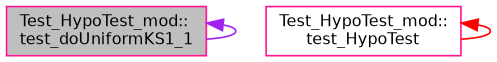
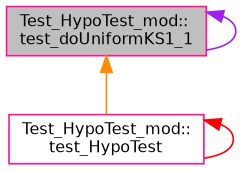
edge "Test_HypoTest_mod:: test_HypoTest" -> "Test_HypoTest_mod:: test_doUniformKS1_1": added
